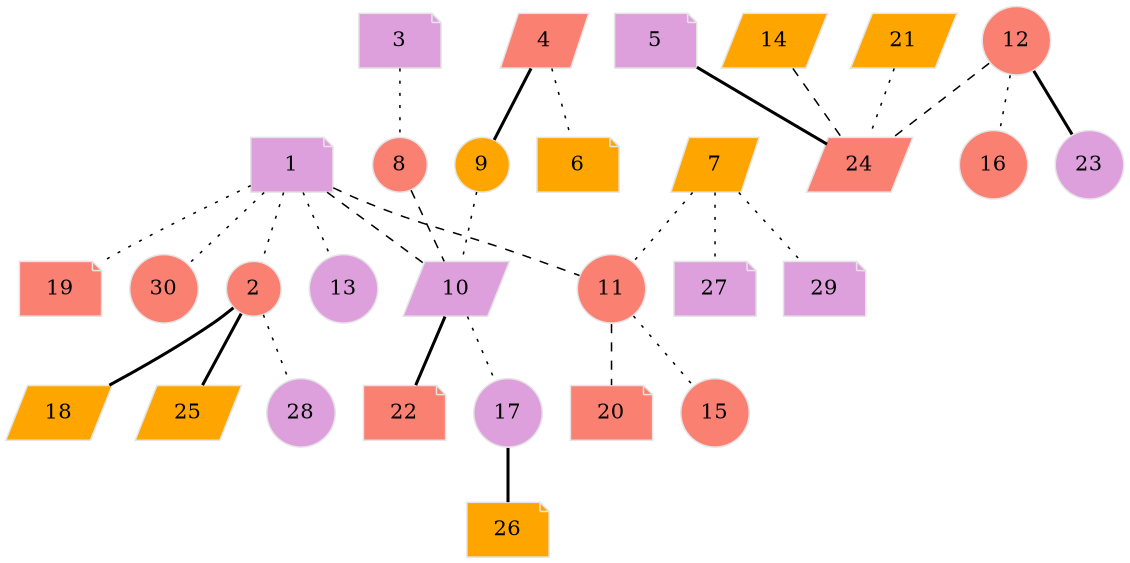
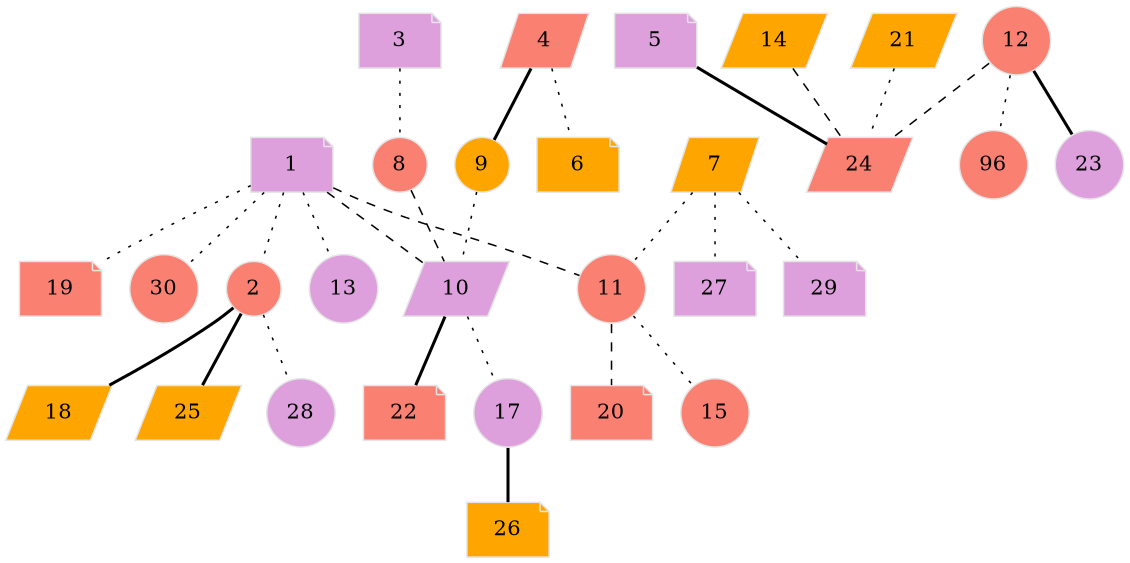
node "16": label "16" -> "96"
